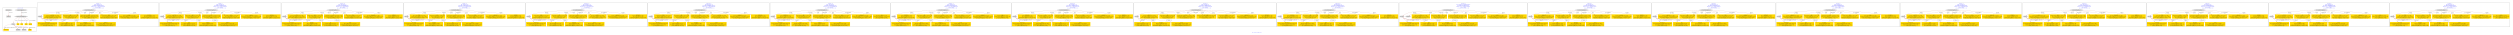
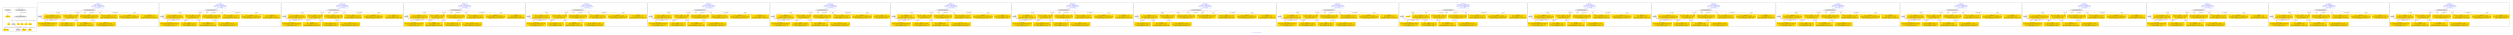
node "image_url": fillcolor lightgray -> gold
node "Concept1": fillcolor lightgray -> gold
node "made": added
node "deathDate": fillcolor lightgray -> gold
